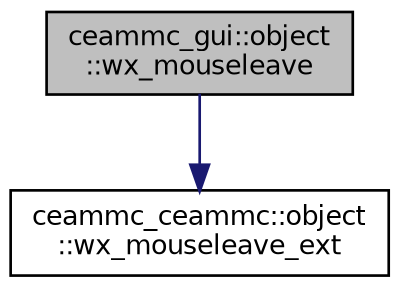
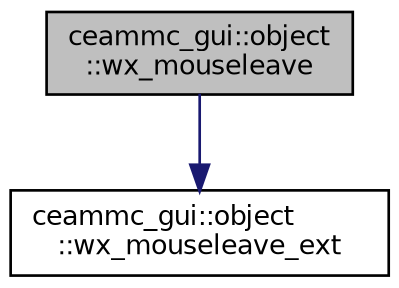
node "ceammc_ceammc::object ::wx_mouseleave_ext": label "ceammc_ceammc::object ::wx_mouseleave_ext" -> "ceammc_gui::object ::wx_mouseleave_ext"
